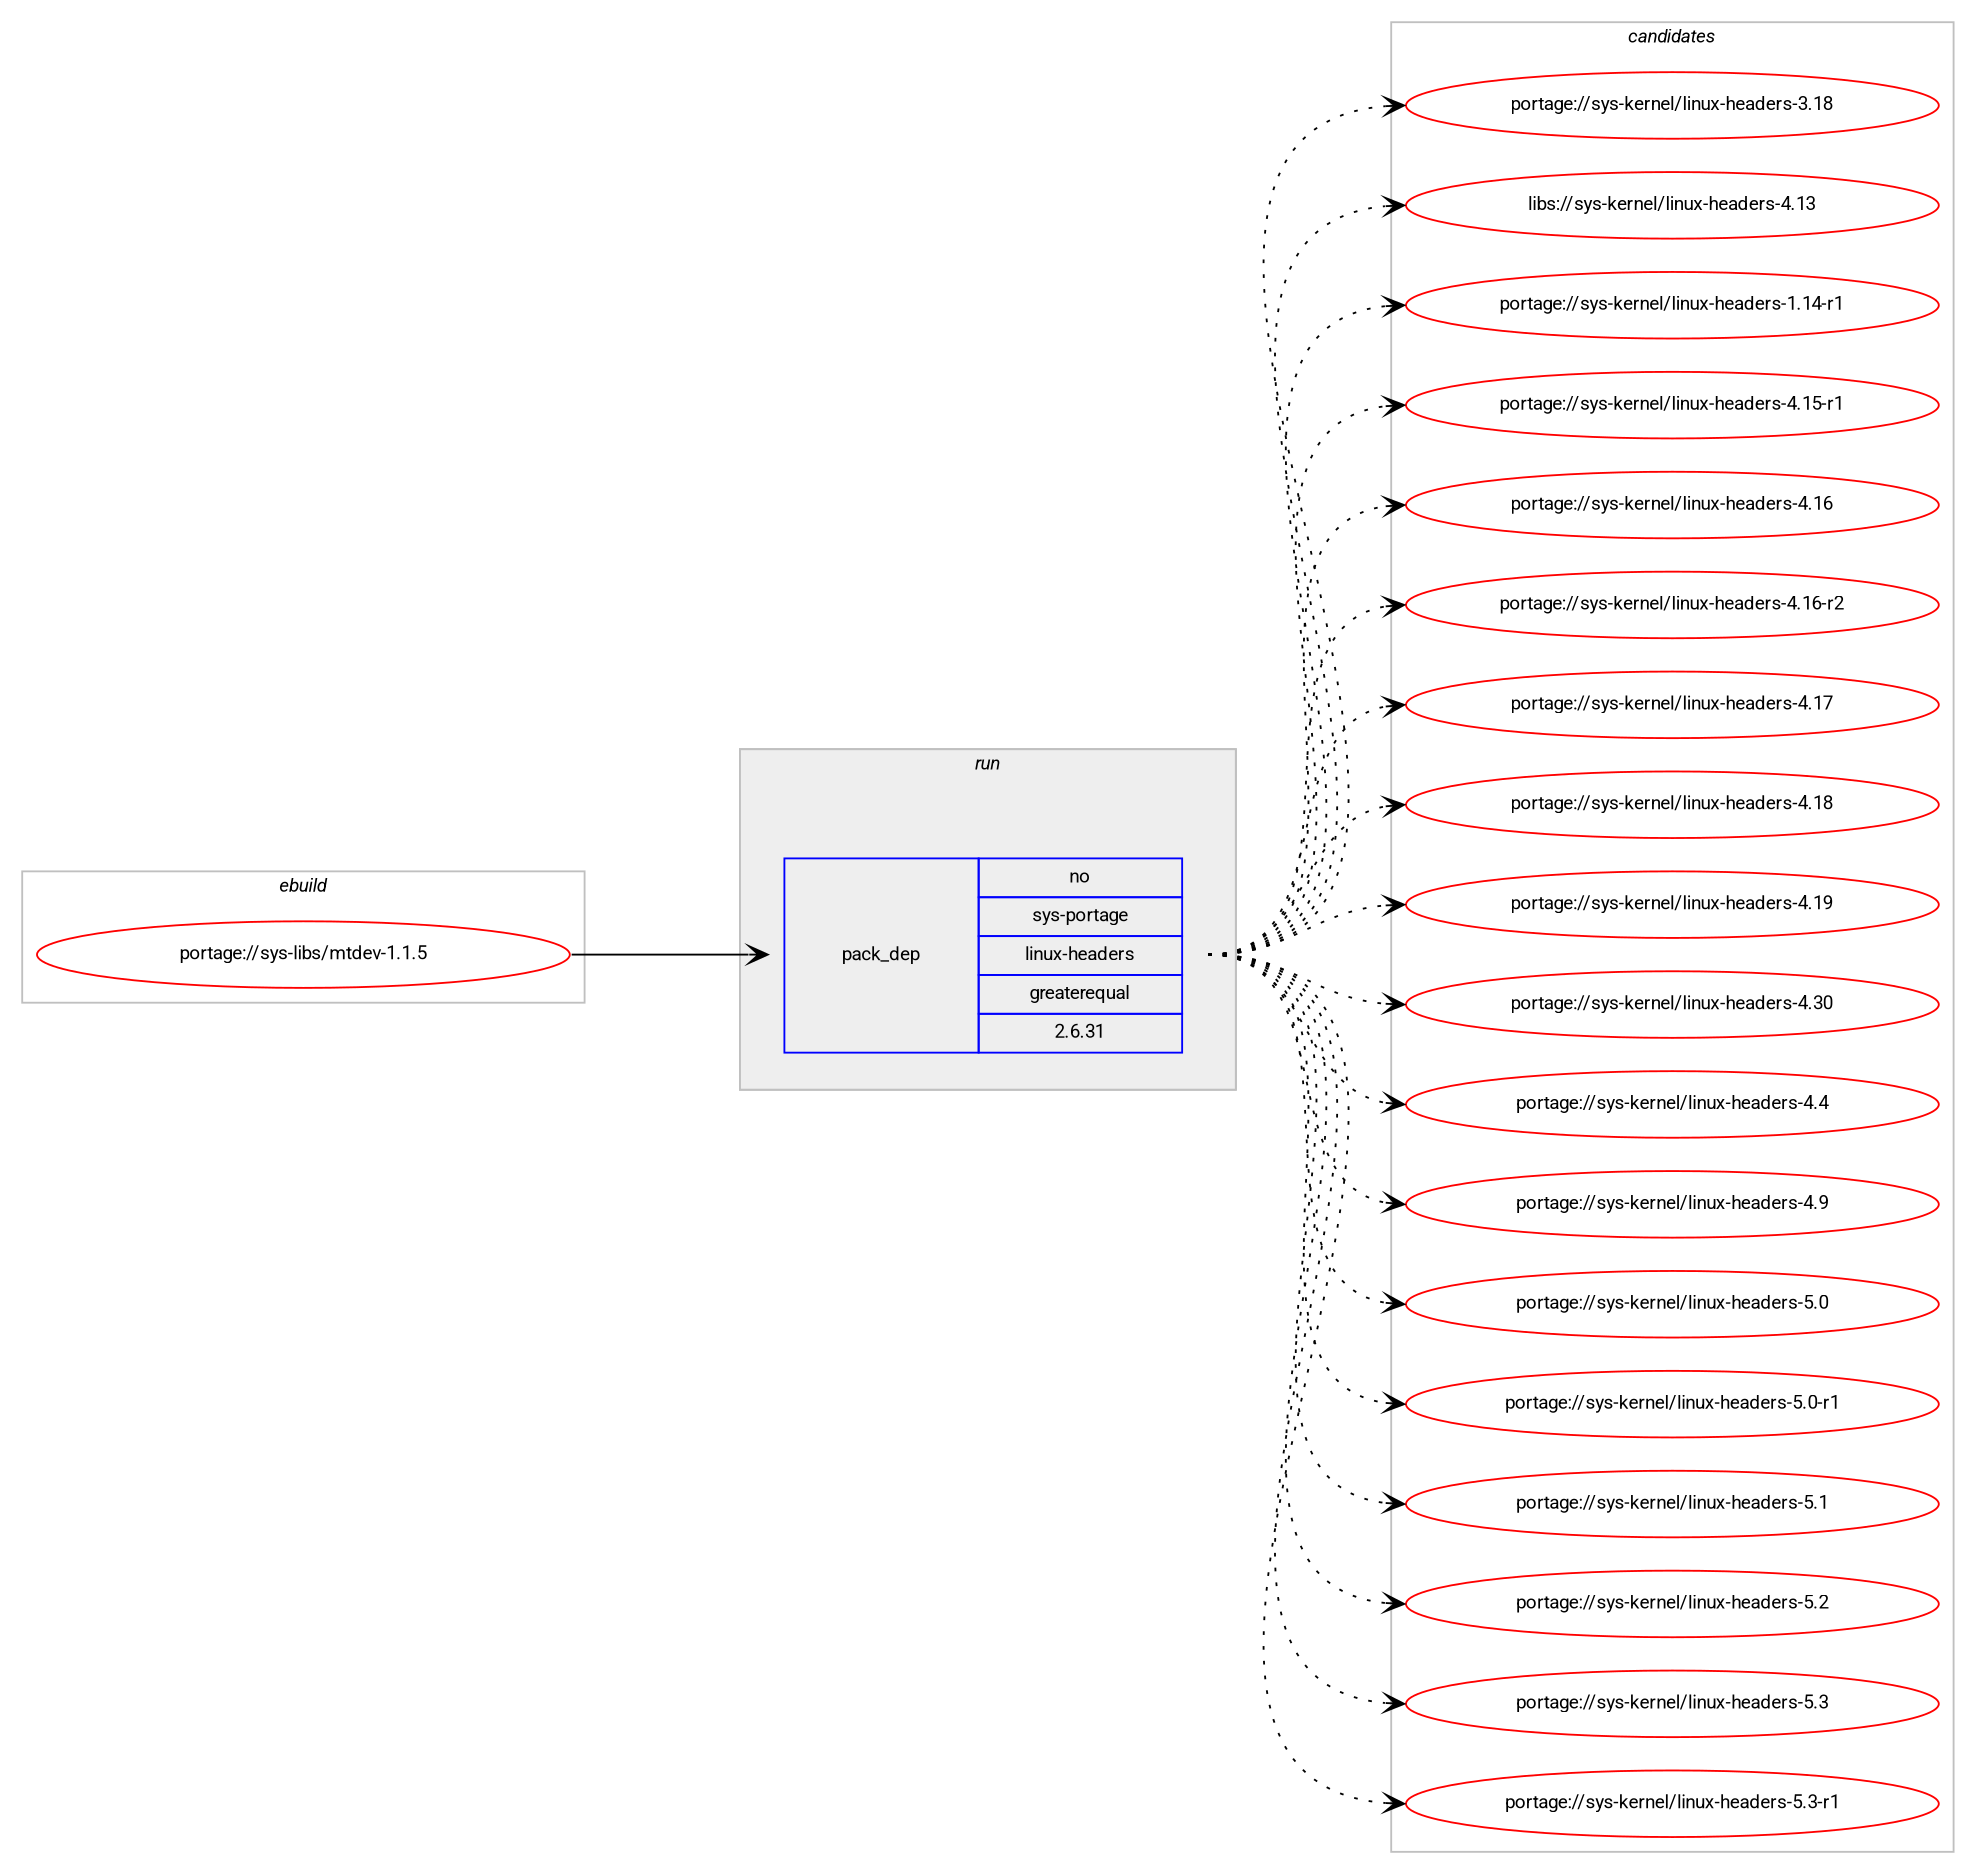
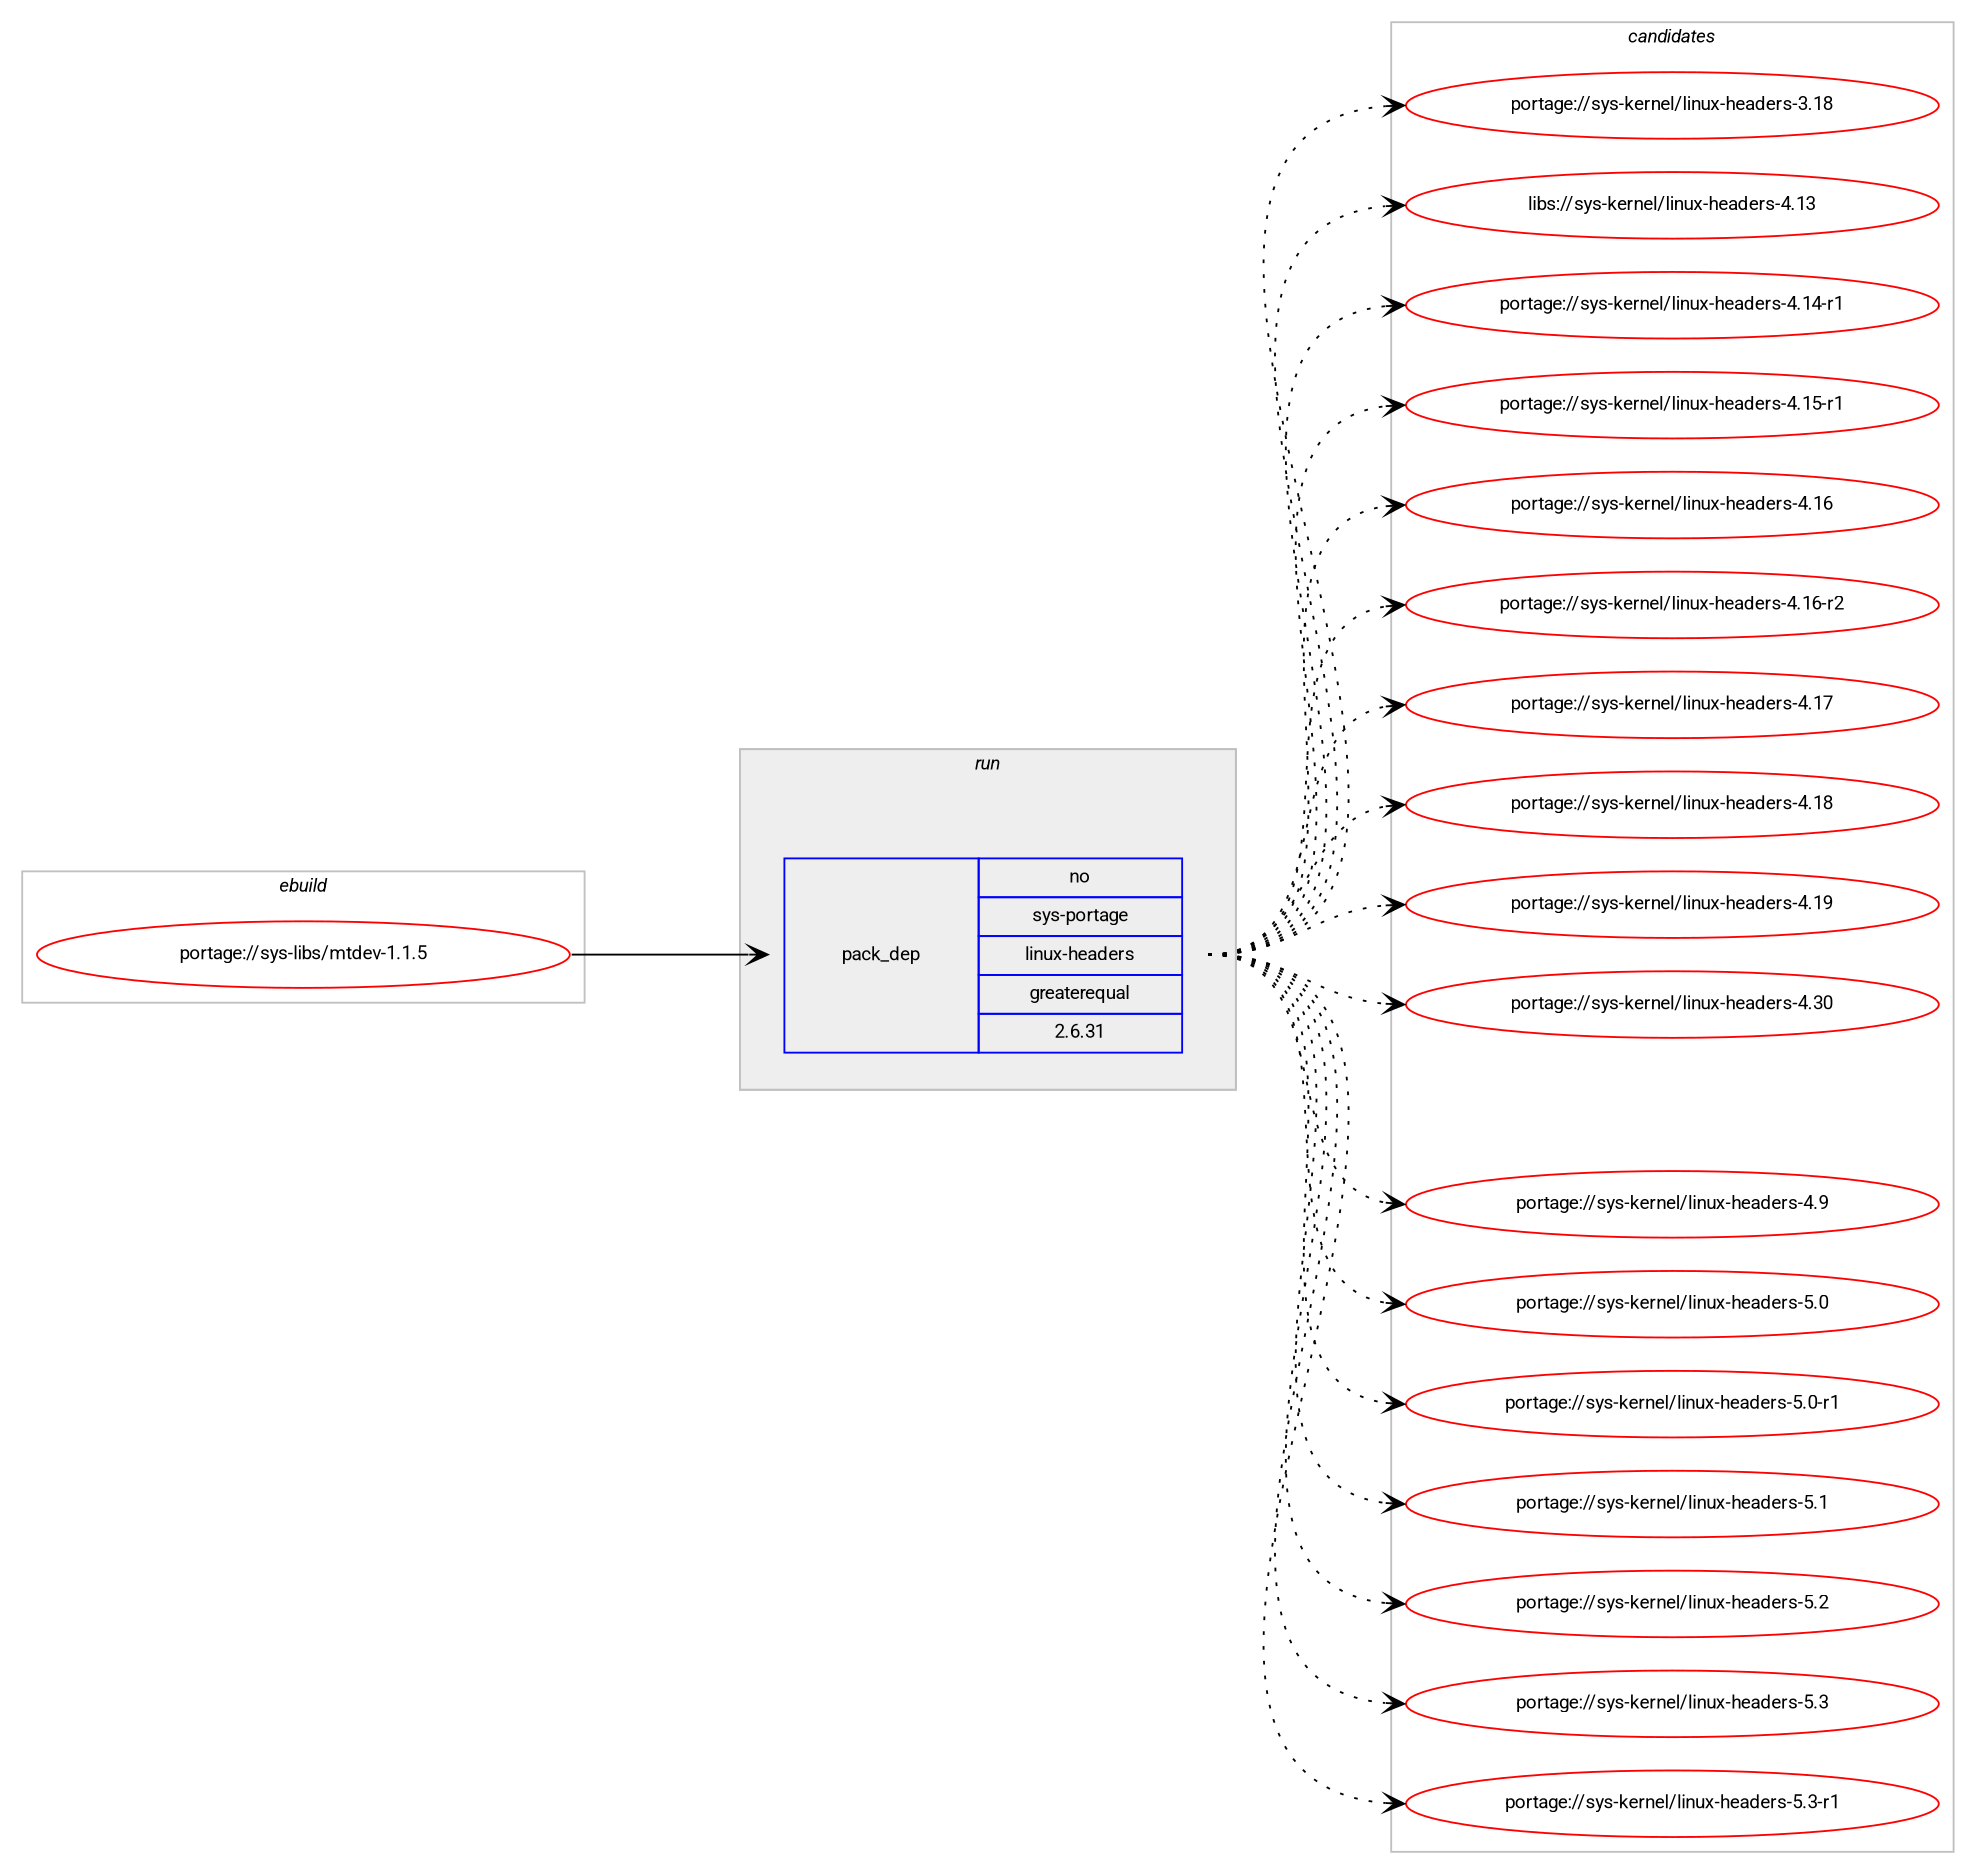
node "portage://sys-kernel/linux-headers-1.14-r1": label "portage://sys-kernel/linux-headers-1.14-r1" -> "portage://sys-kernel/linux-headers-4.14-r1"
node "portage://sys-kernel/linux-headers-4.4": removed
